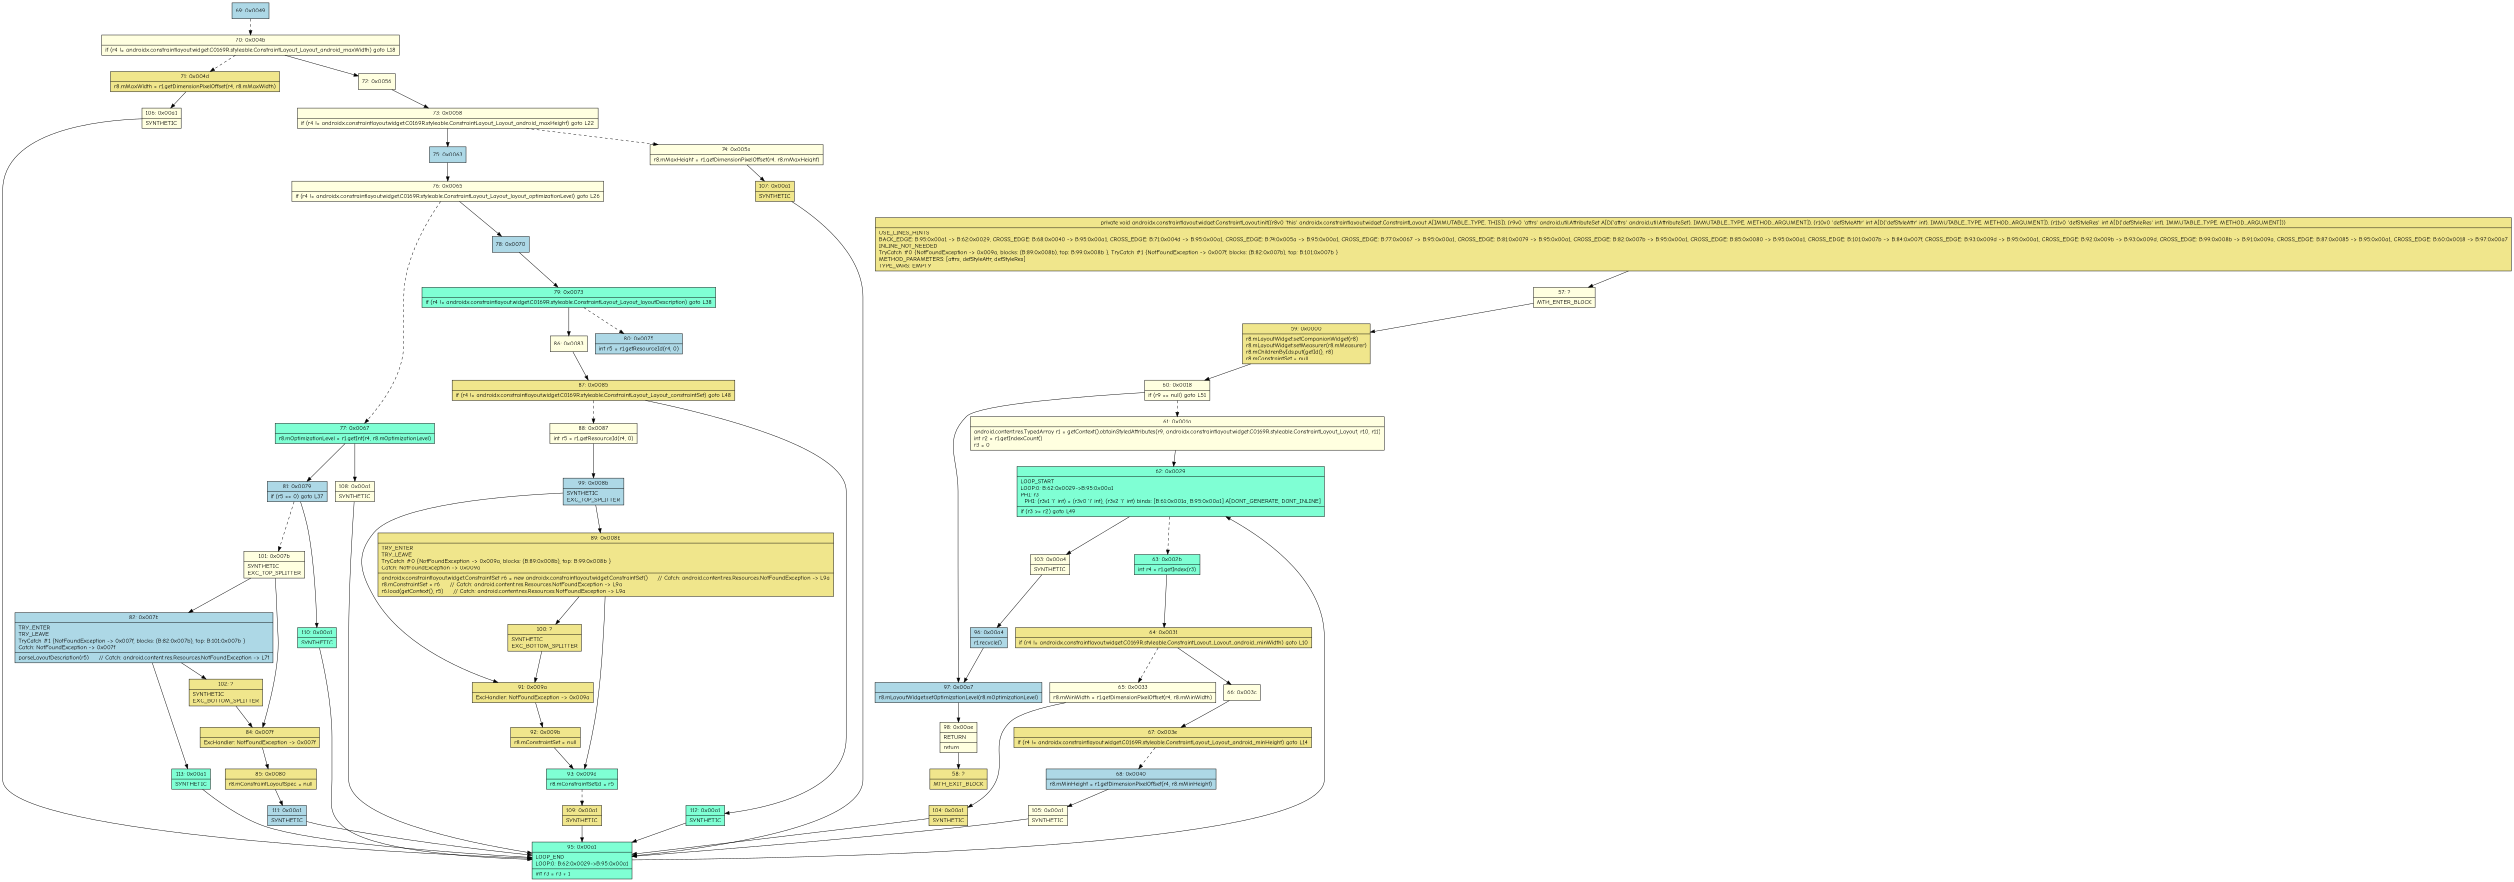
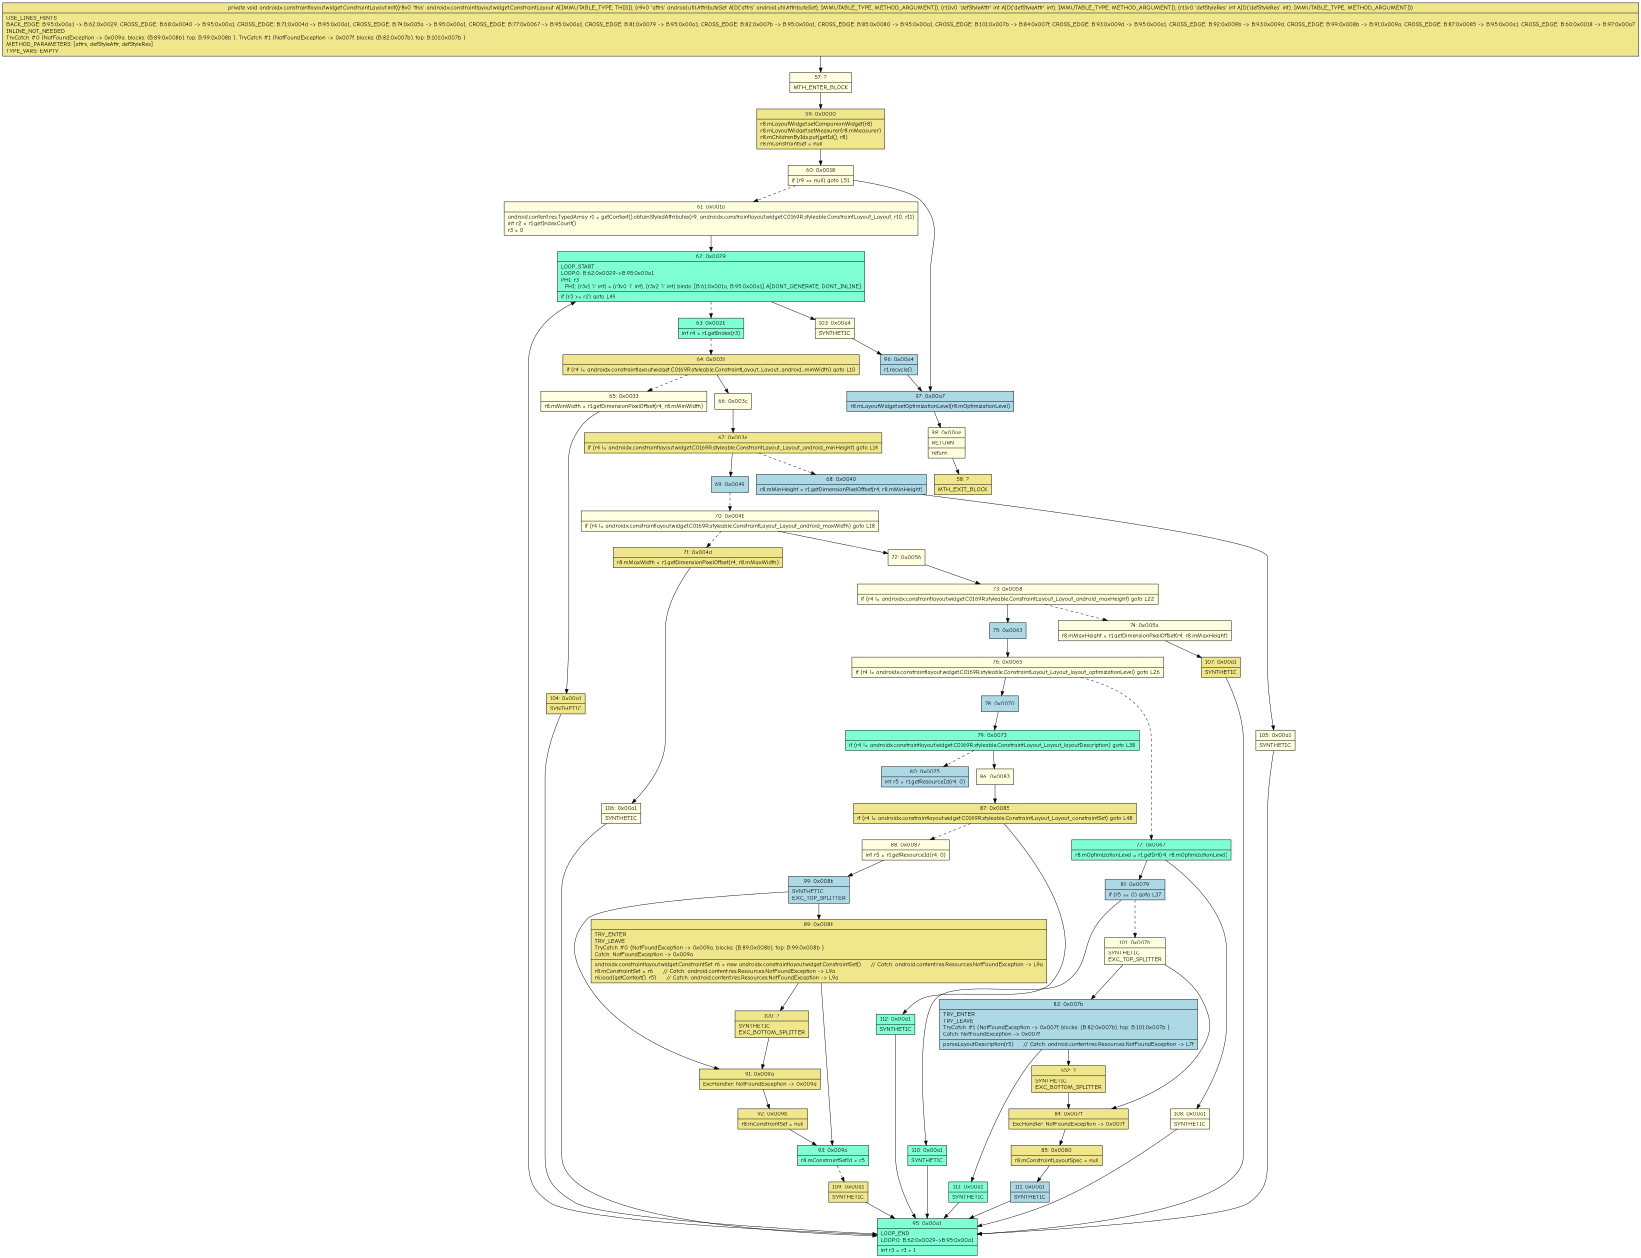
edge "67: 0x003e" -> "69: 0x0049": added
edge "63: 0x002b" -> "64: 0x0031": style solid -> dashed
